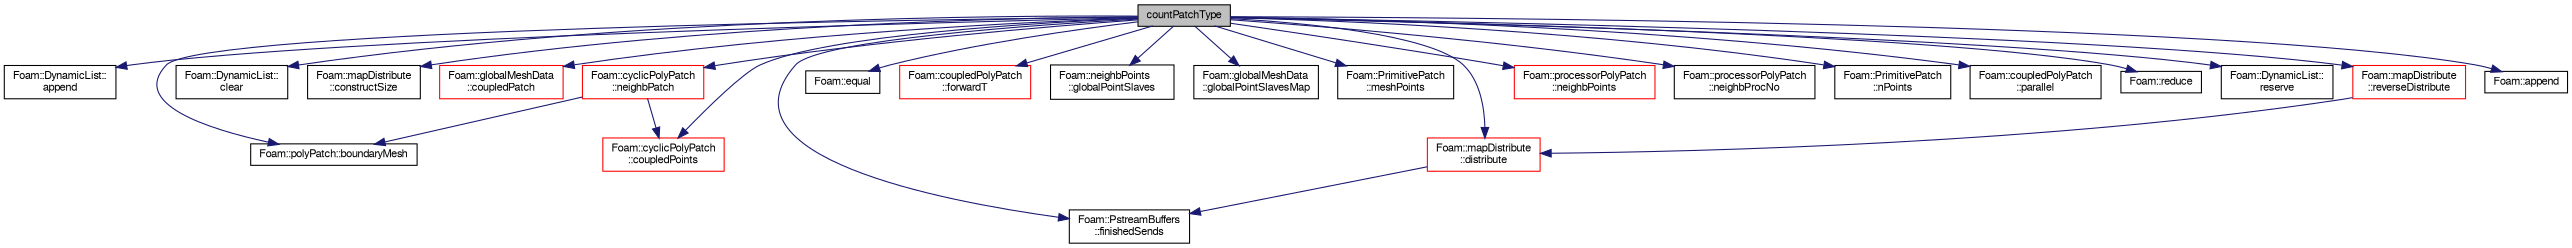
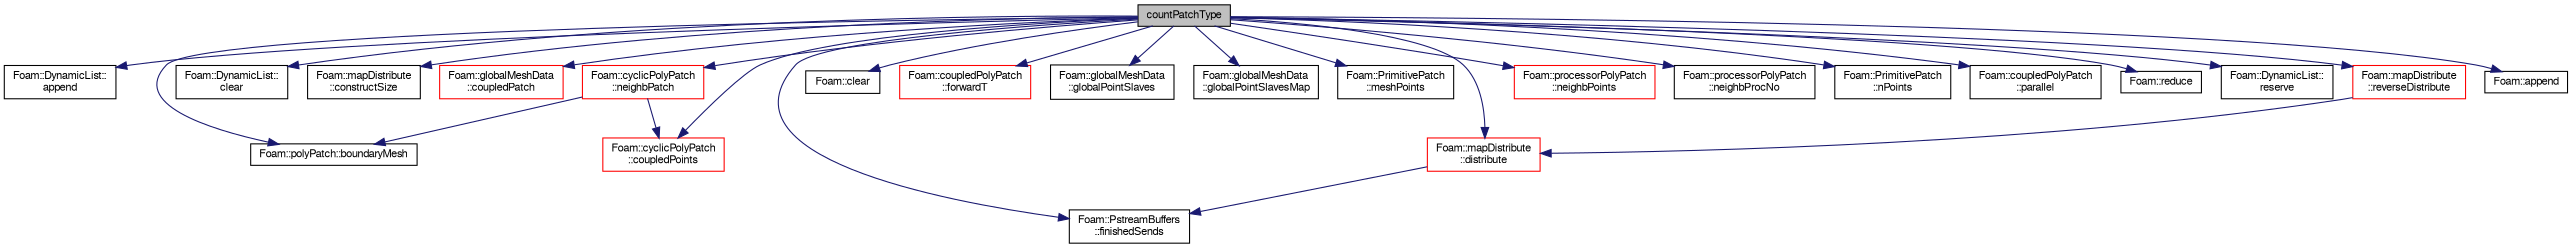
node "Foam::equal": label "Foam::equal" -> "Foam::clear"
node "Foam::neighbPoints ::globalPointSlaves": label "Foam::neighbPoints ::globalPointSlaves" -> "Foam::globalMeshData ::globalPointSlaves"
